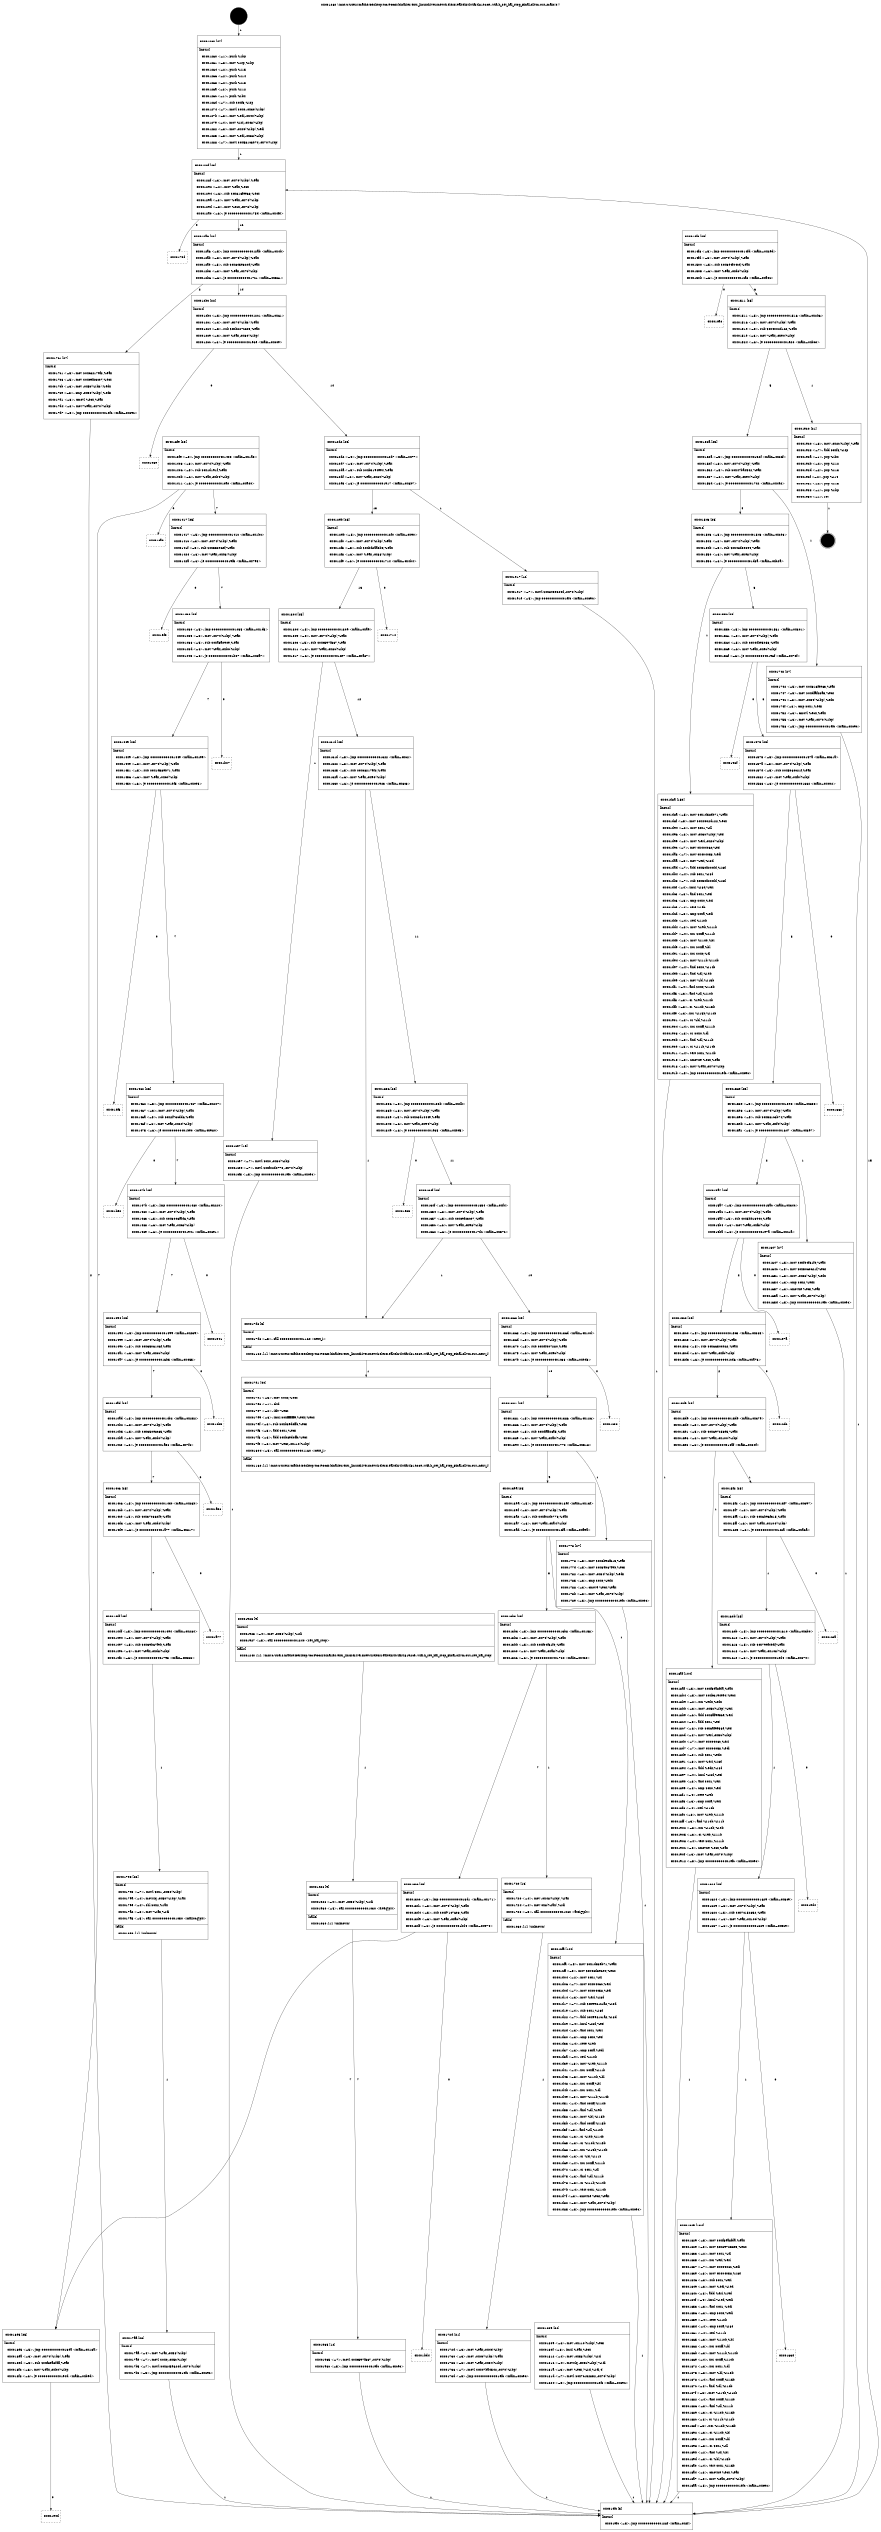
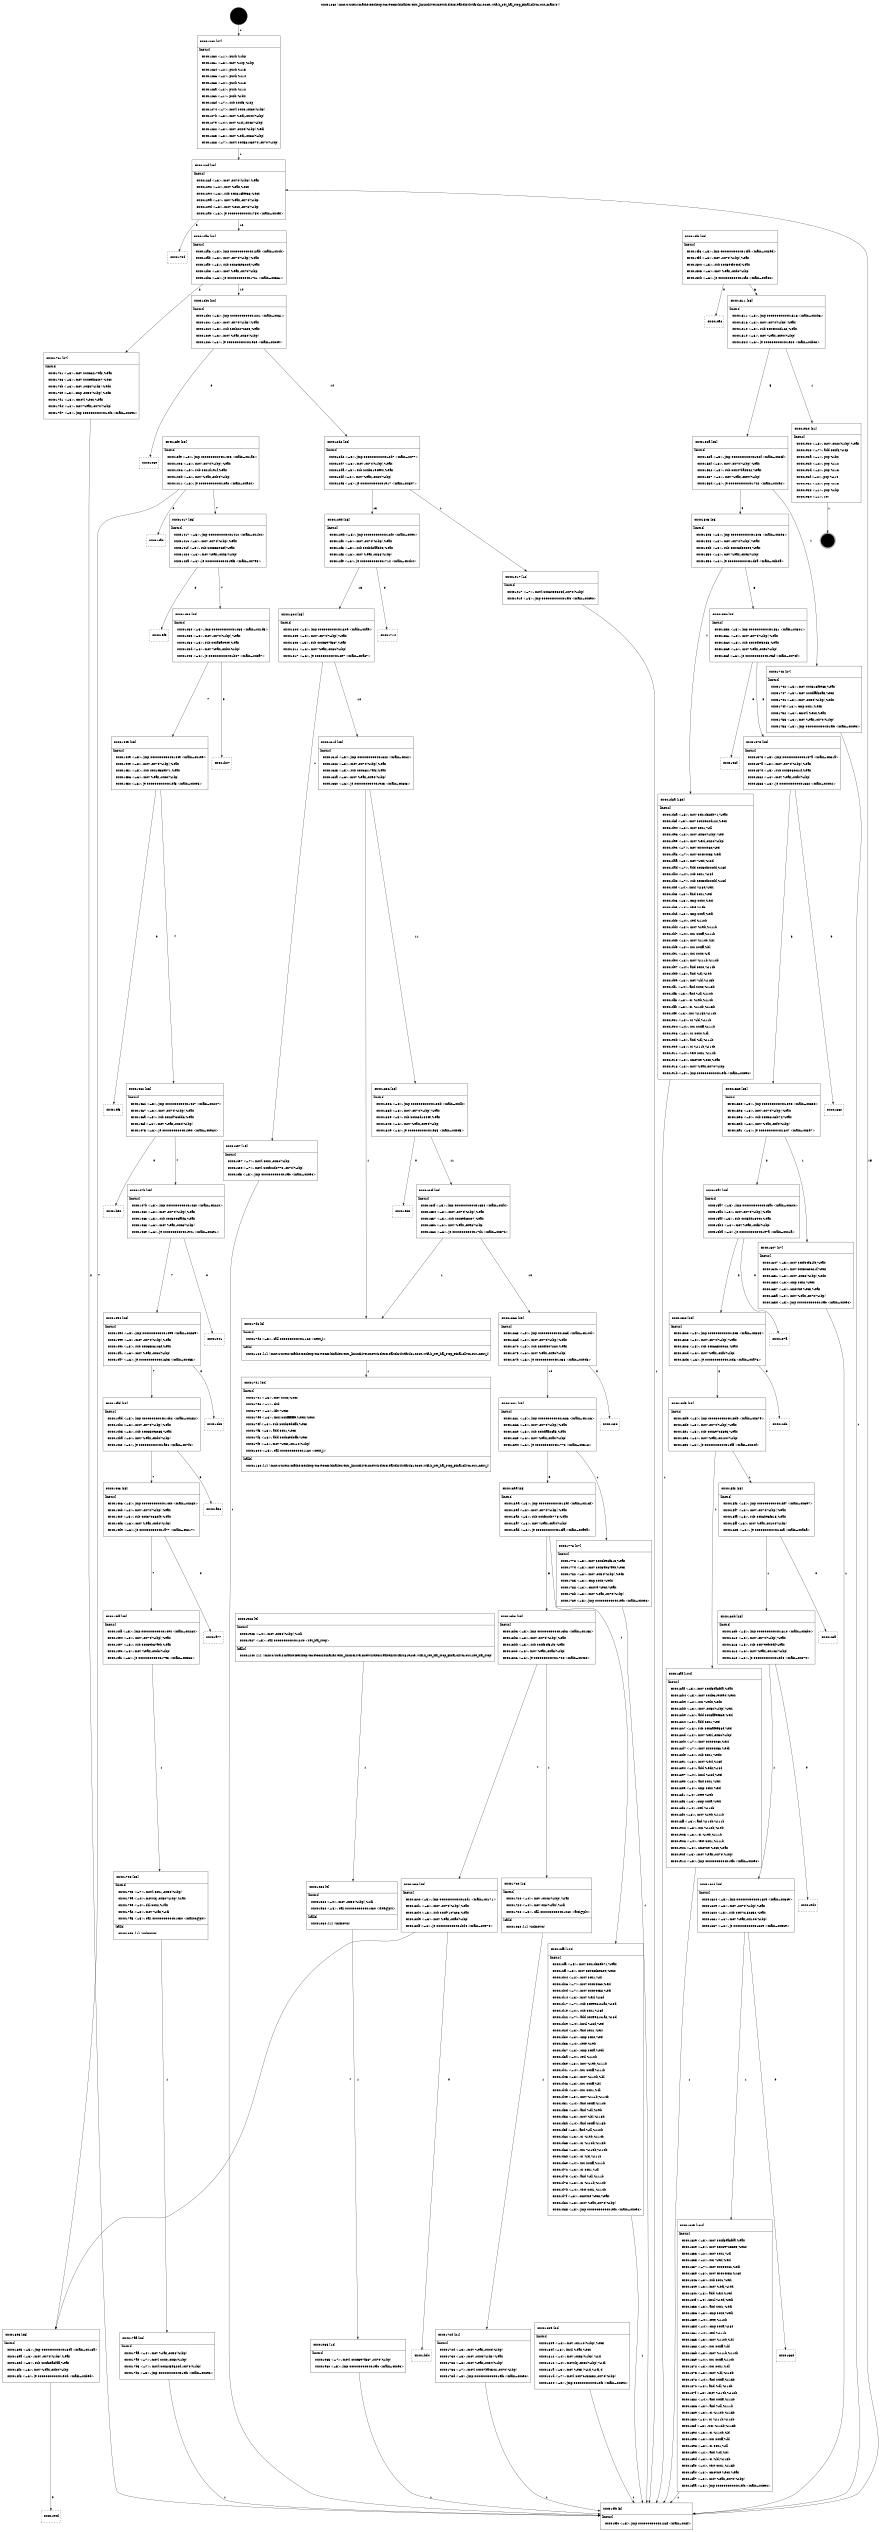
edge "0x40192c [9]" -> "0x401935 [12]": label " 7" -> " 1"
